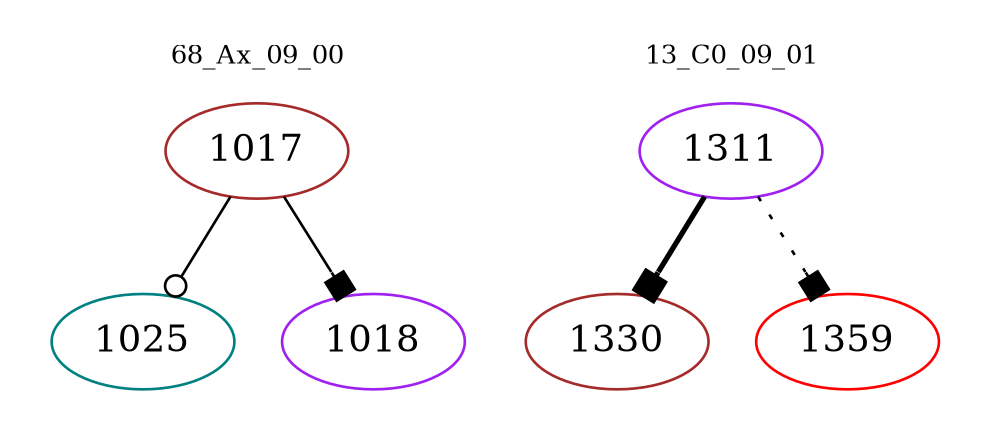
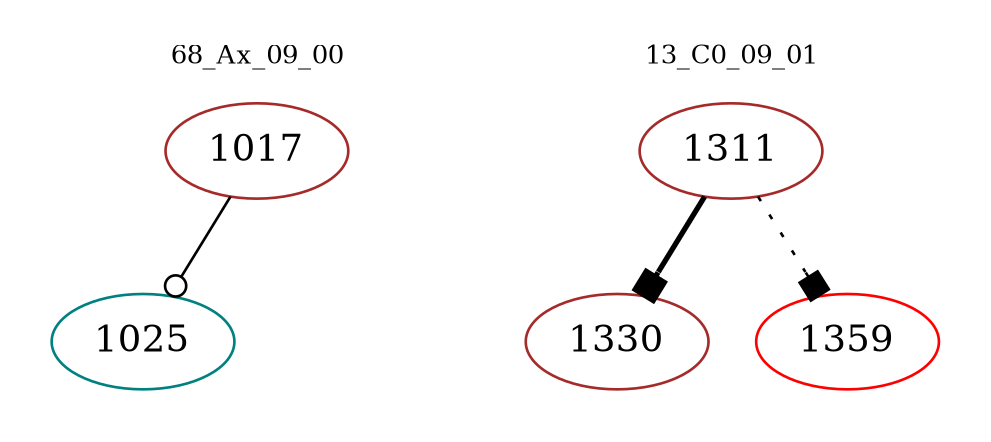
node "1311": color purple -> brown
node "1018": removed
